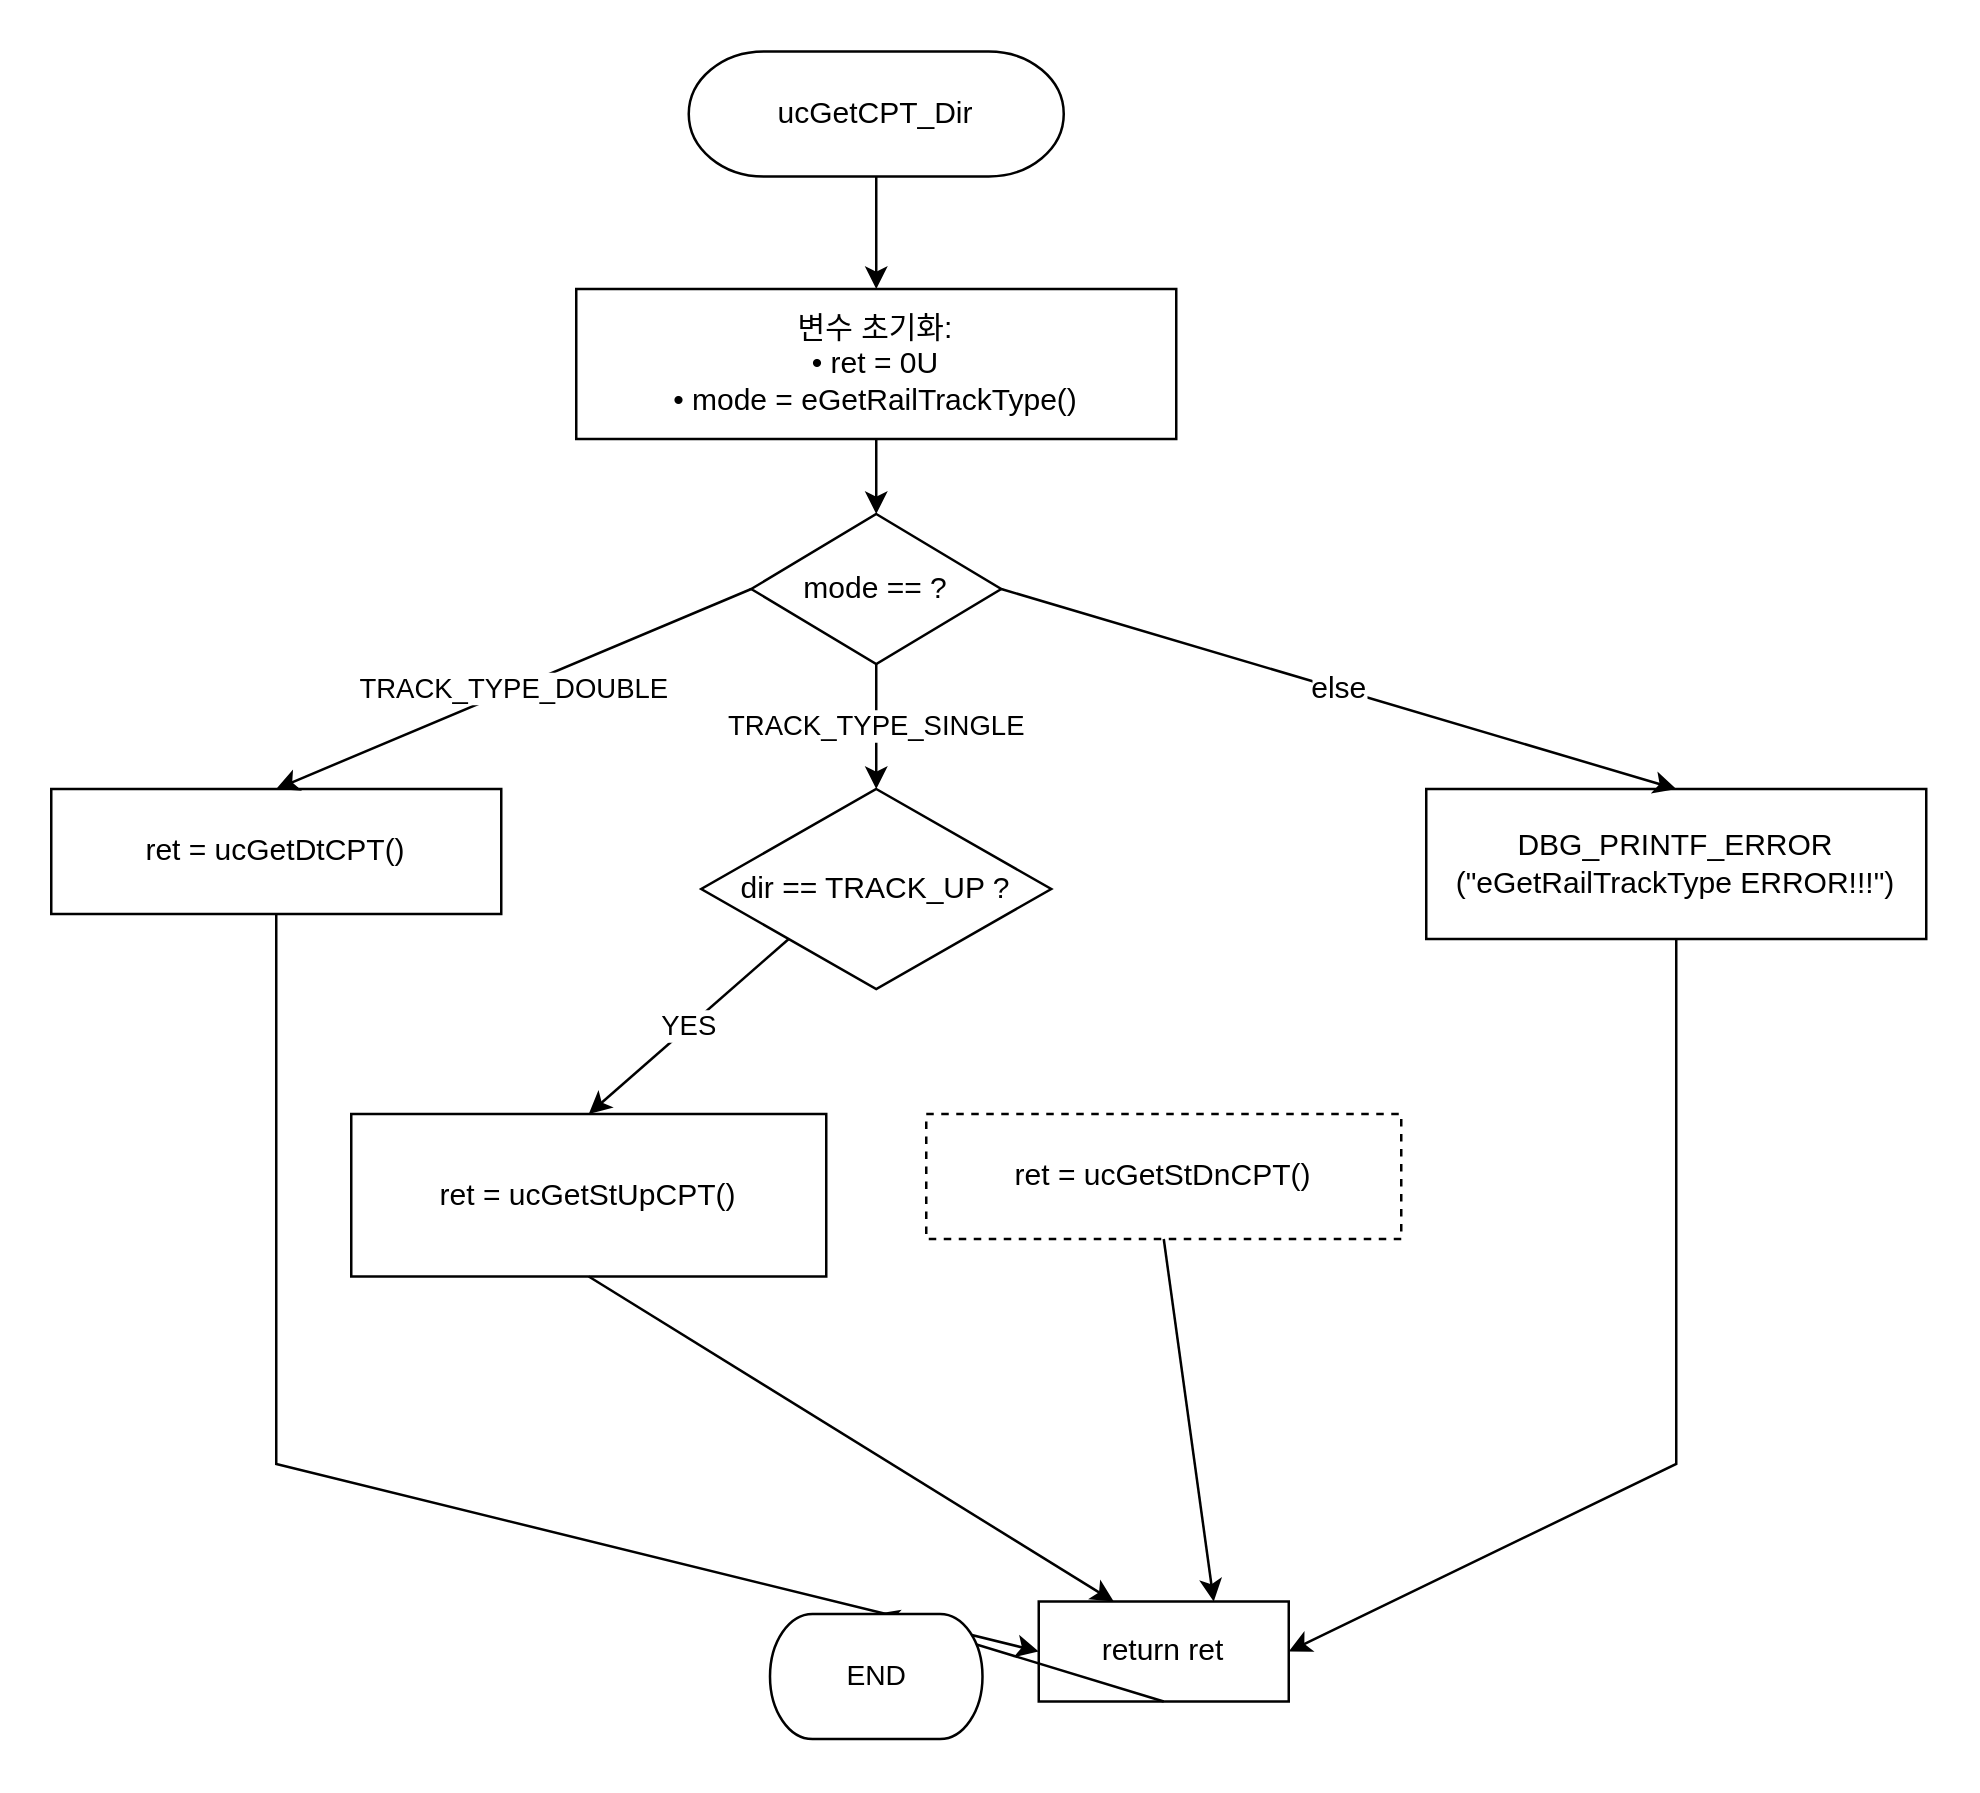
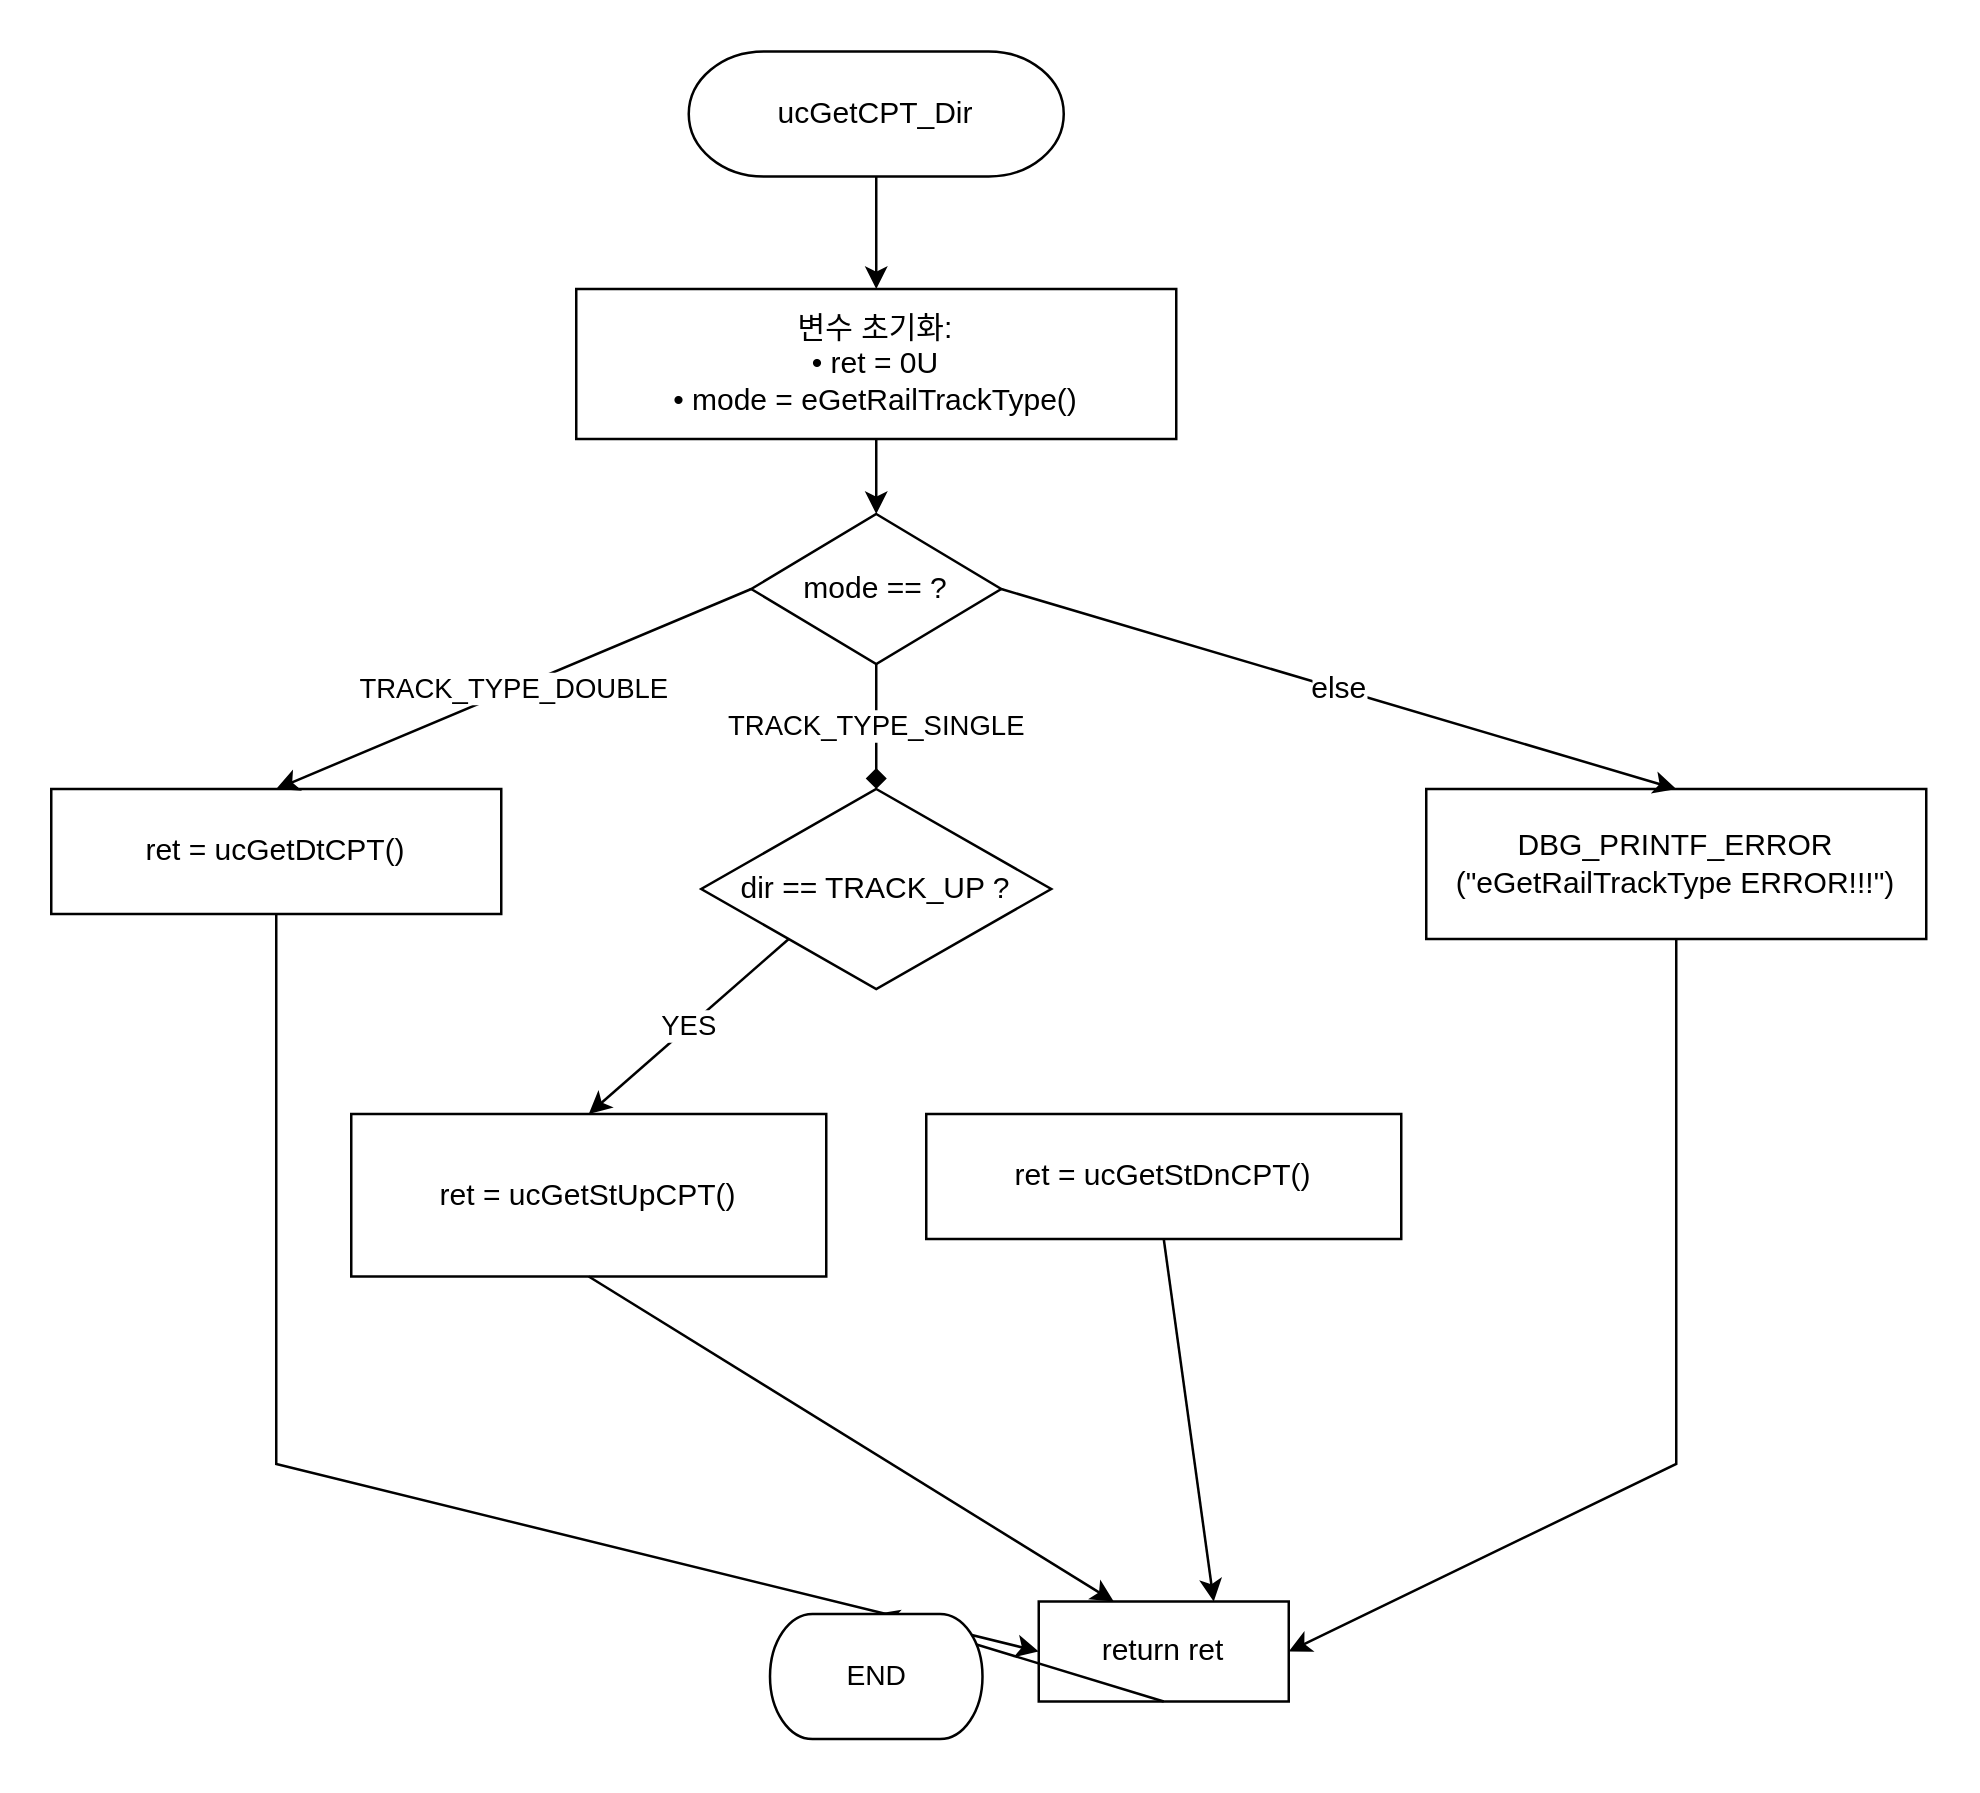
edge "mode == ?" -> "dir == TRACK_UP ?": arrowhead classic -> diamond
node "ret = ucGetStDnCPT()": style dashed -> solid
